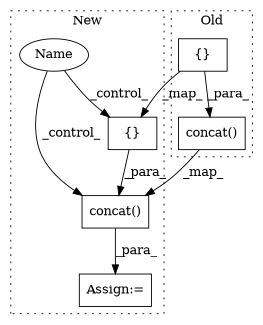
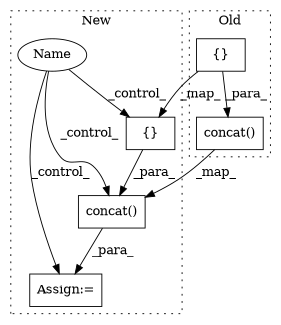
edge "Name" -> "Assign:=": added, label "_control_"
